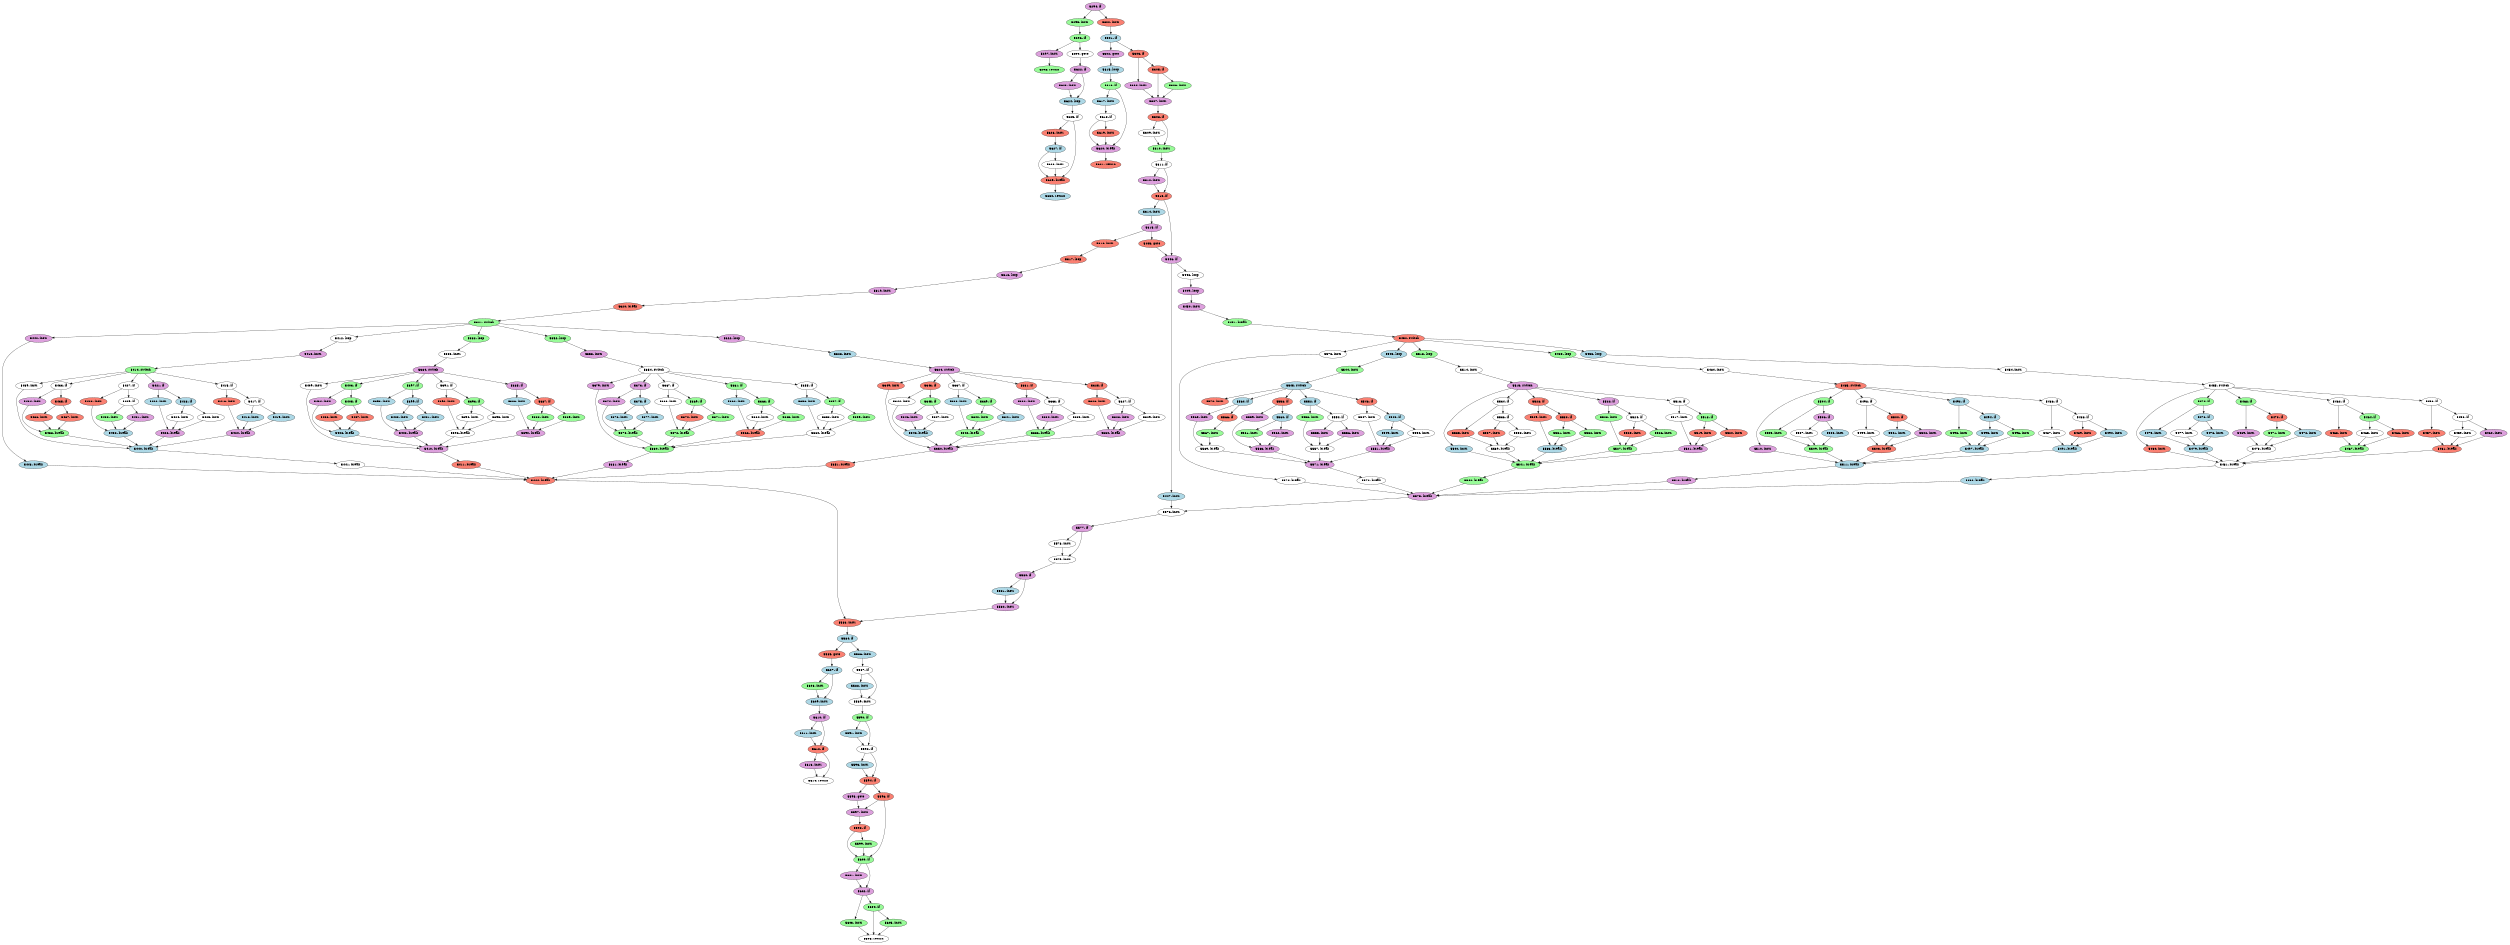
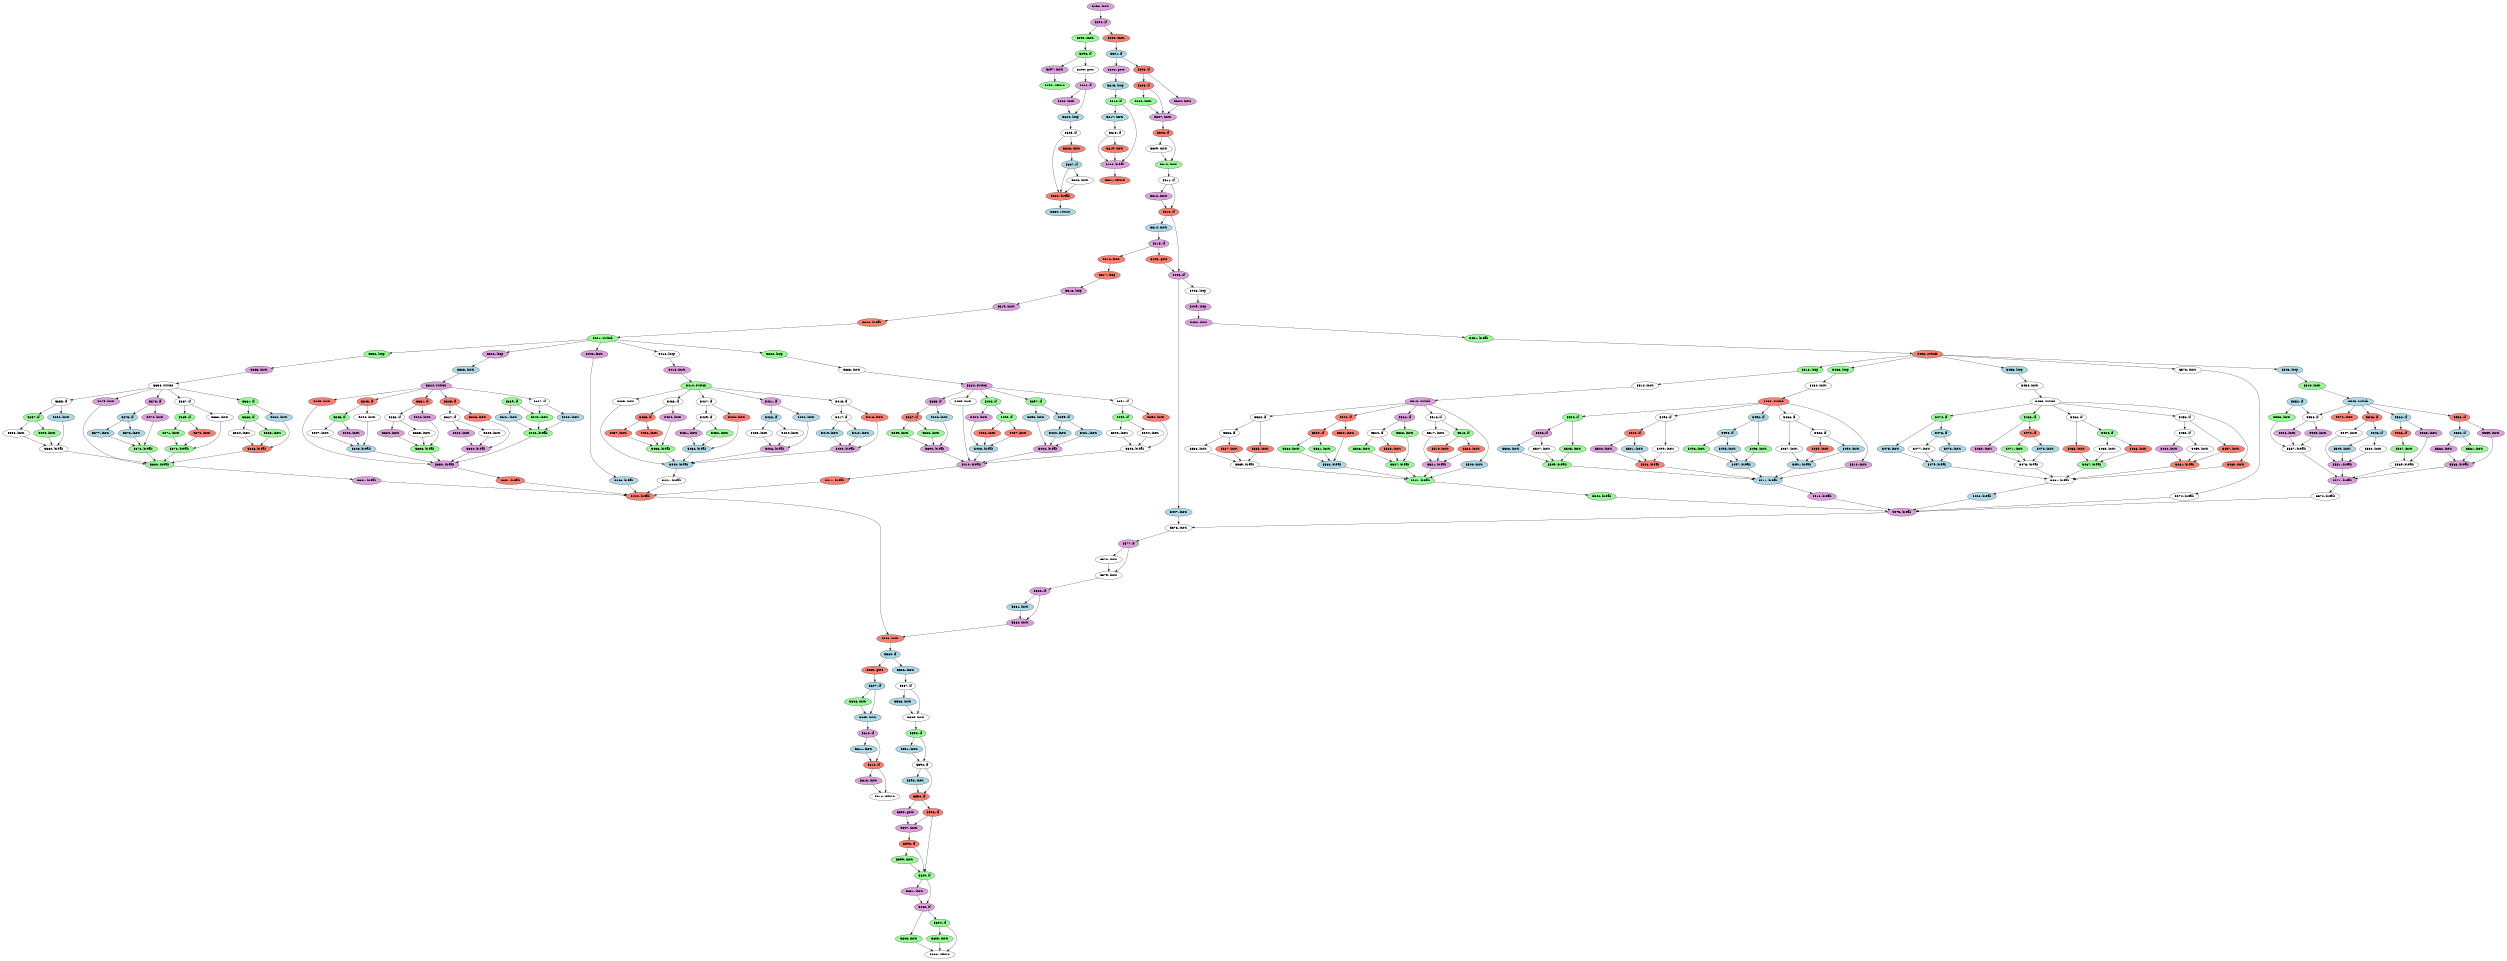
node "5293: instr": added
edge "5337: if" -> "5339: if": now "5337: if" -> "5340: instr"
edge "5545: switch" -> "5552: if": now "5545: switch" -> "5554: if"
